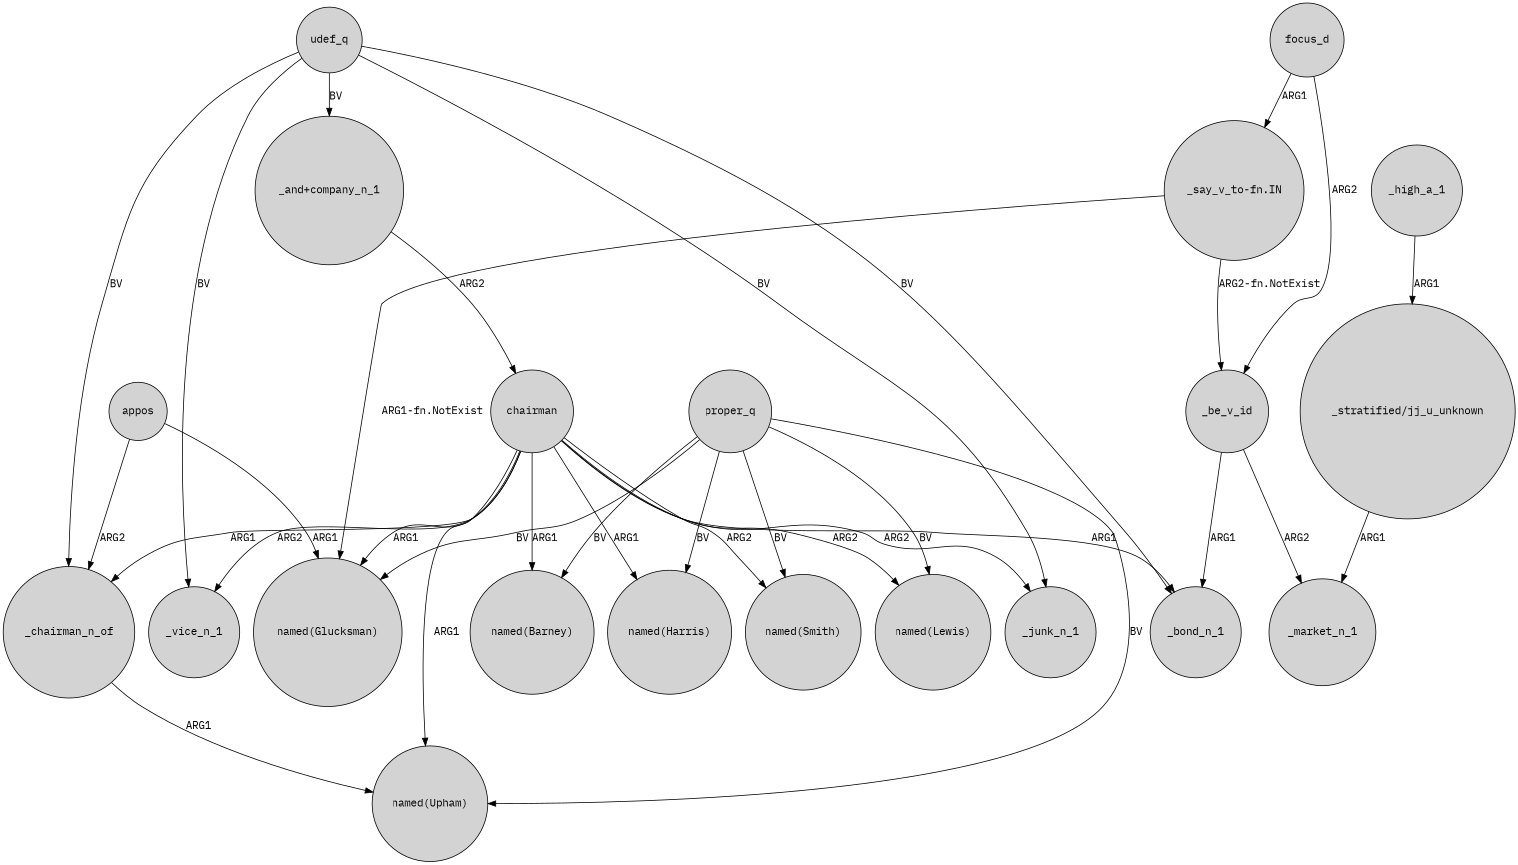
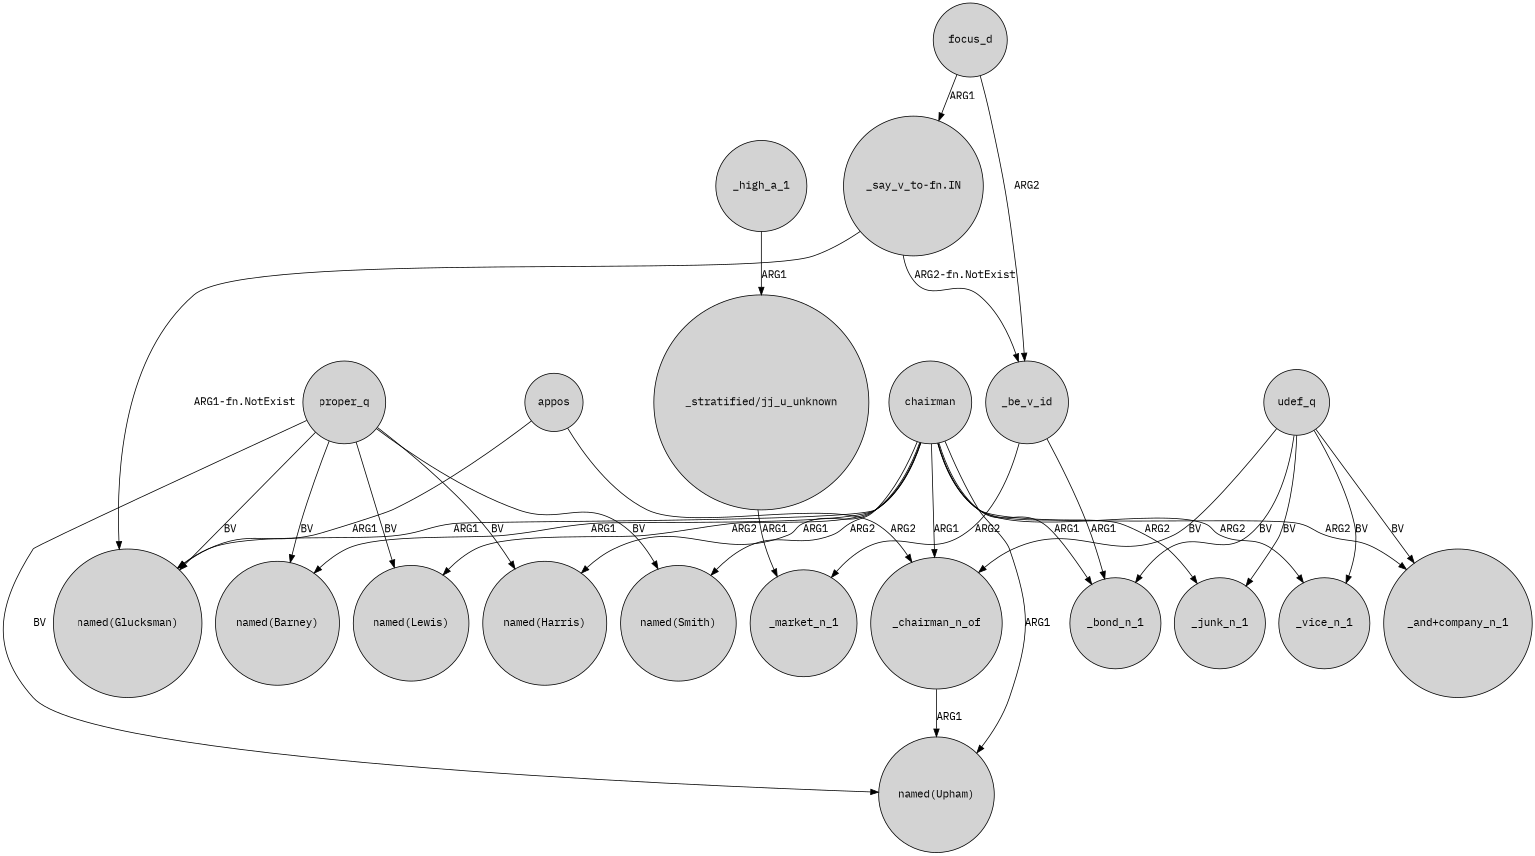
edge "_and+company_n_1" -> "chairman": reversed
